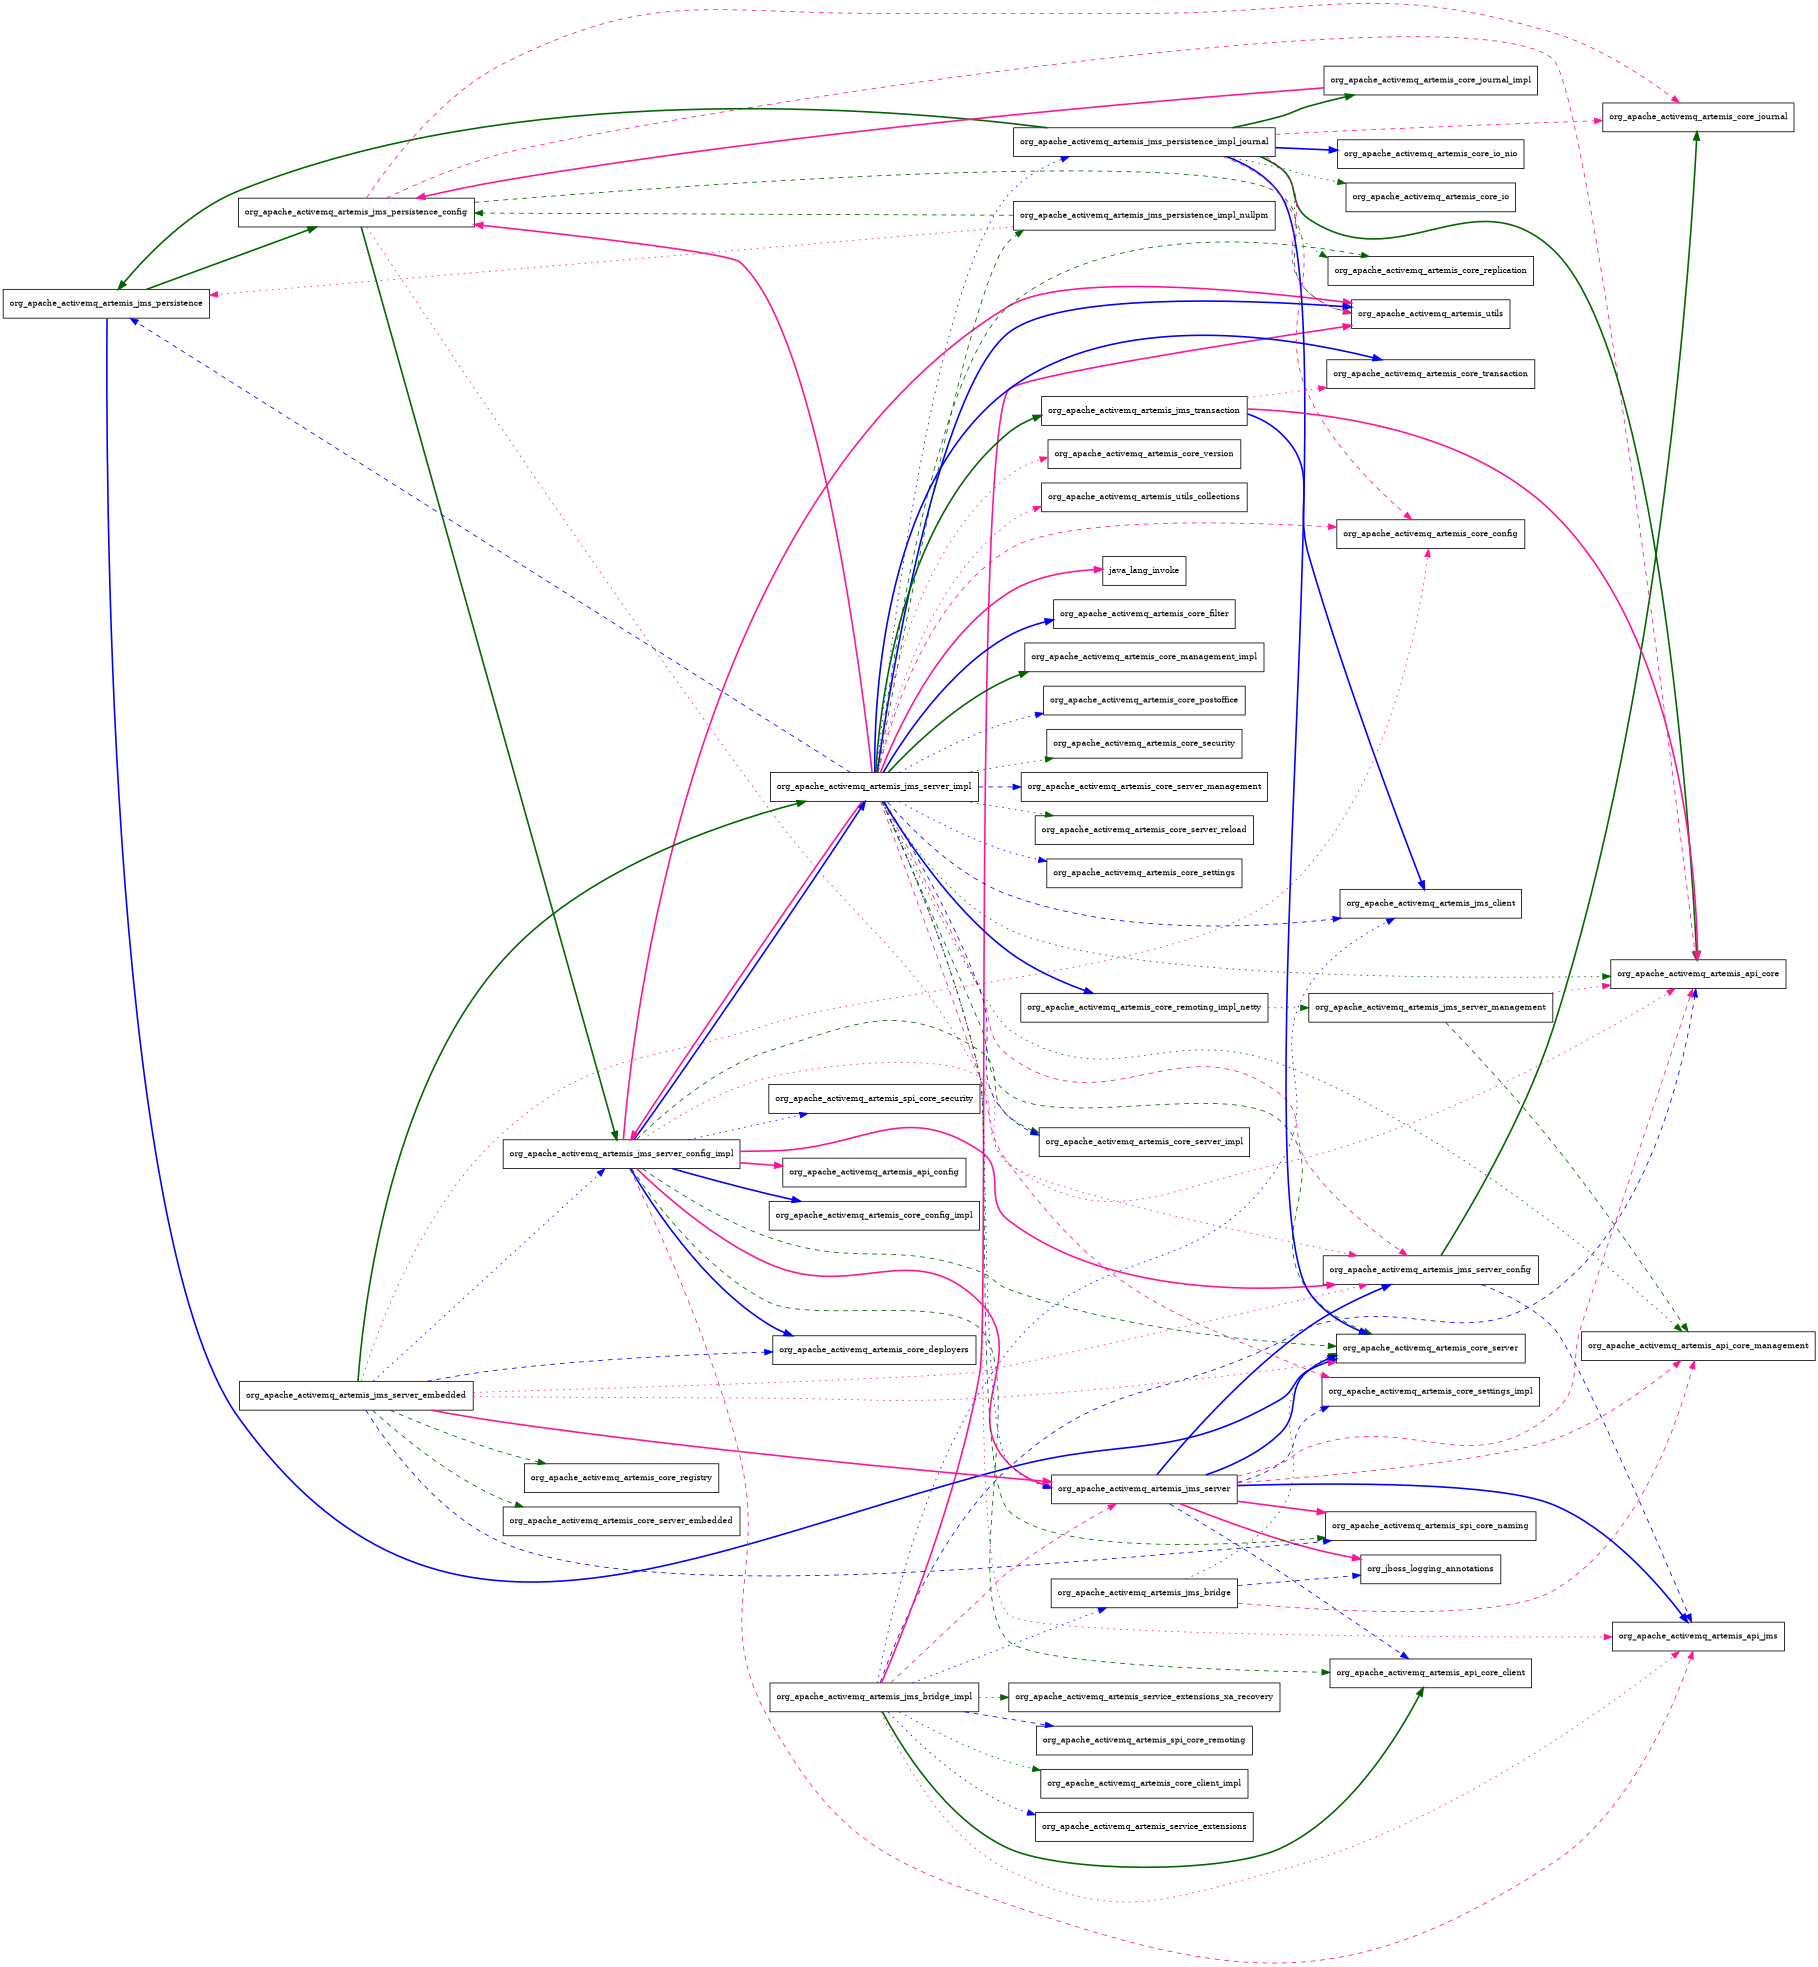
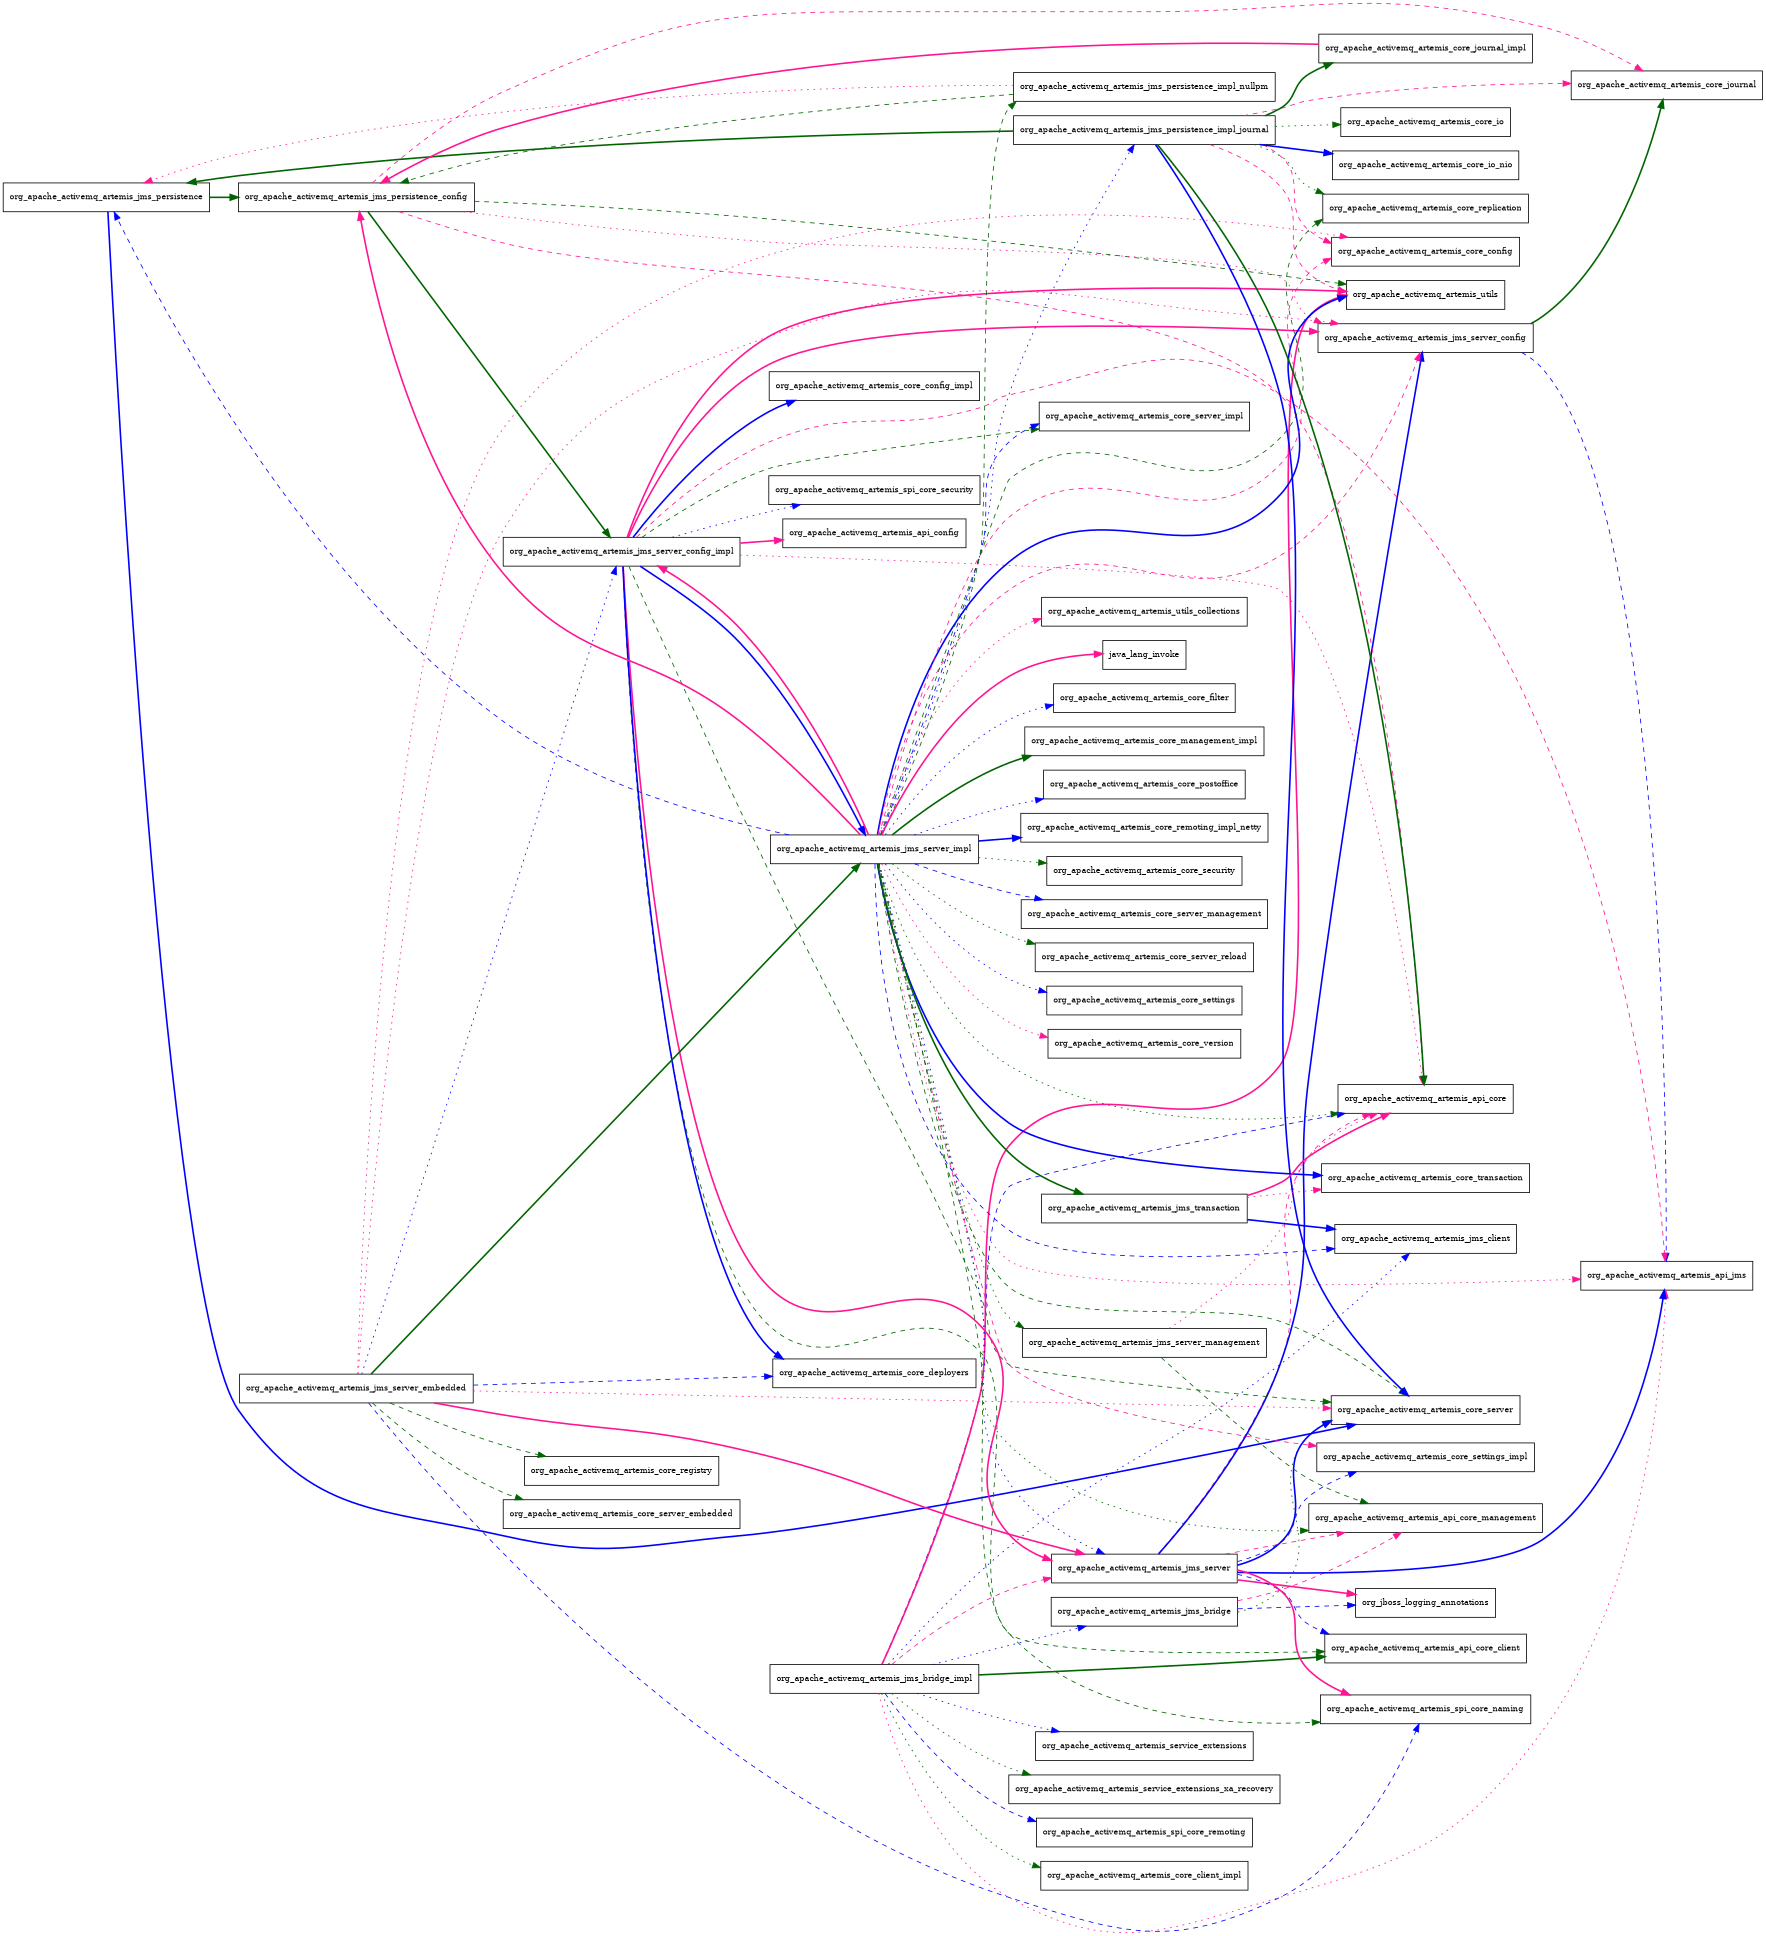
edge "org_apache_activemq_artemis_jms_server_impl" -> "org_apache_activemq_artemis_core_filter": style bold -> dotted
edge "org_apache_activemq_artemis_core_remoting_impl_netty" -> "org_apache_activemq_artemis_jms_server_management": now "org_apache_activemq_artemis_jms_server_impl" -> "org_apache_activemq_artemis_jms_server_management"
